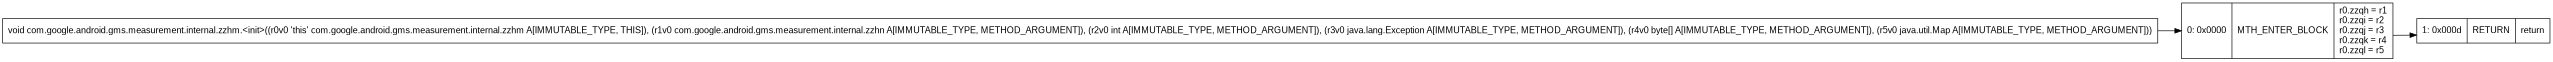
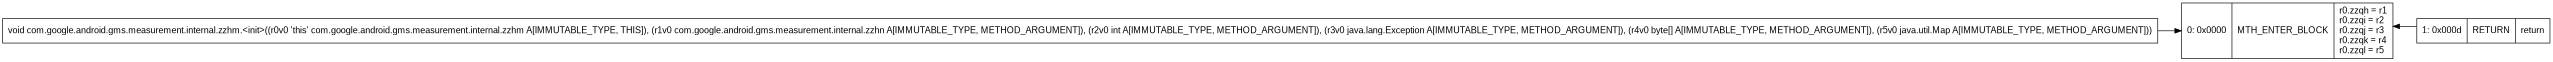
edge "0: 0x0000" -> "1: 0x000d": reversed
